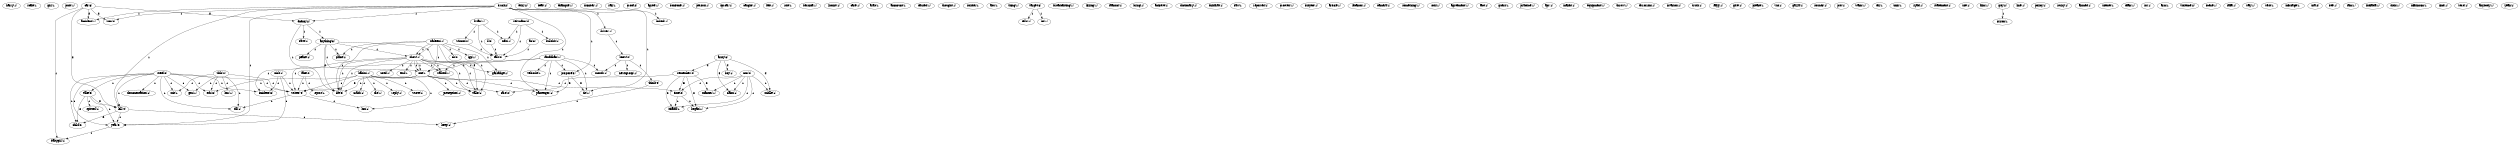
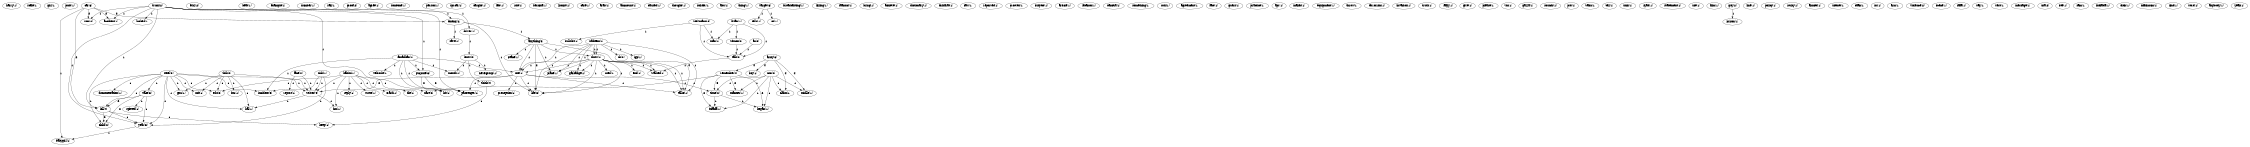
node "il(3)": removed
edge "show(1)" -> "writes(4)": now "show(1)" -> "place(1)"
